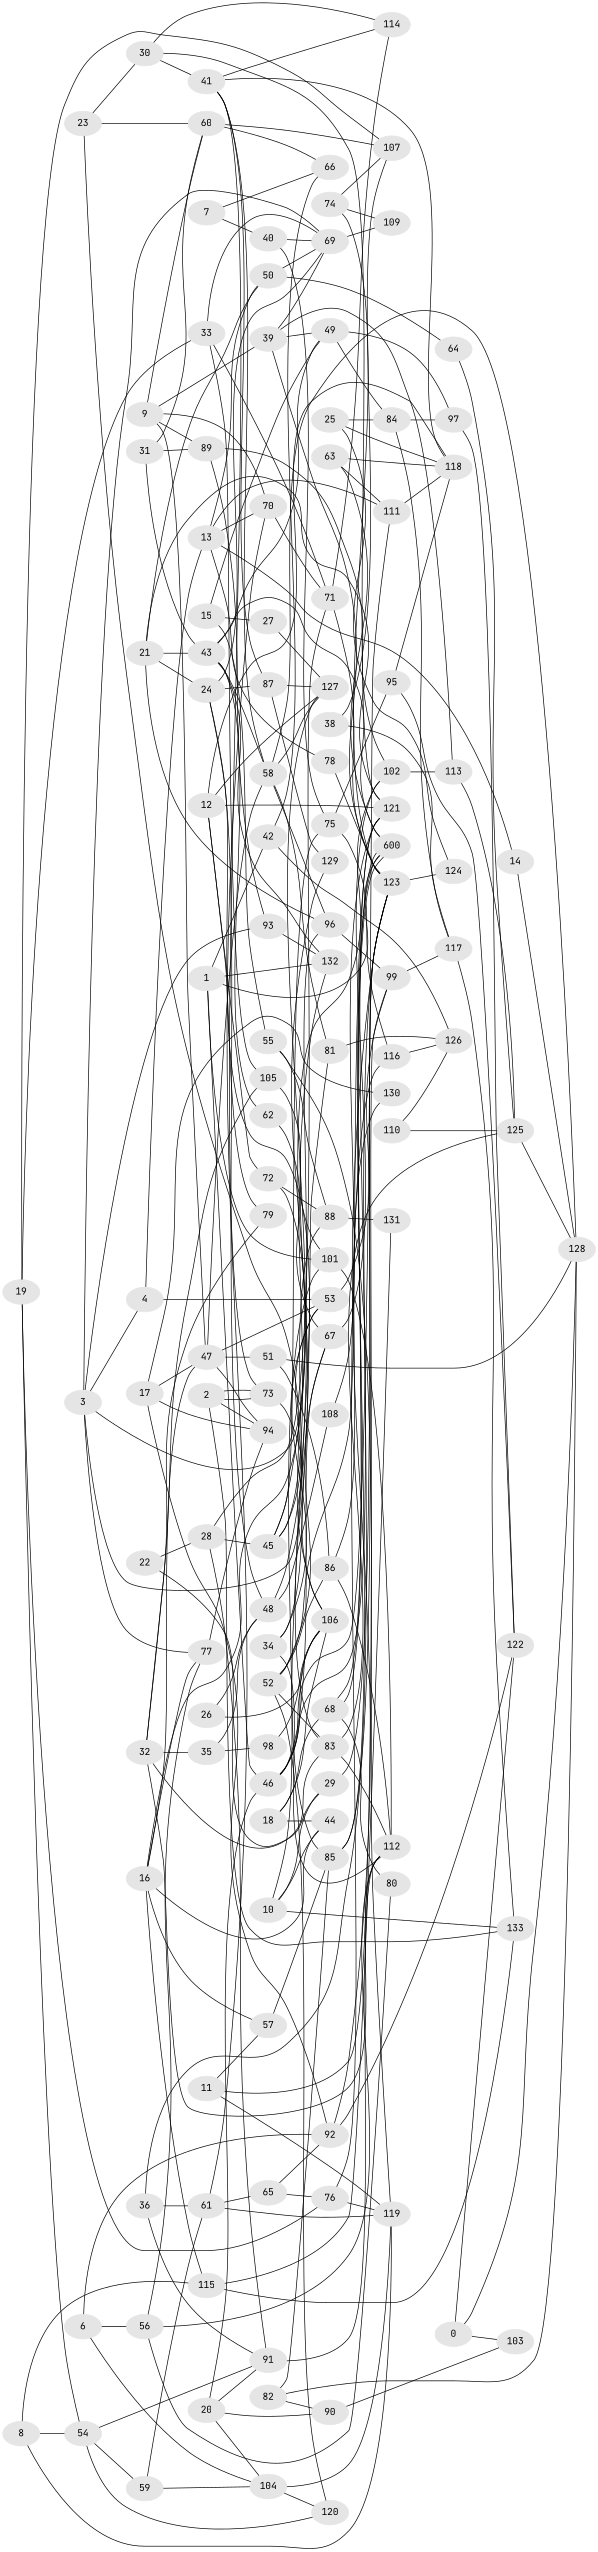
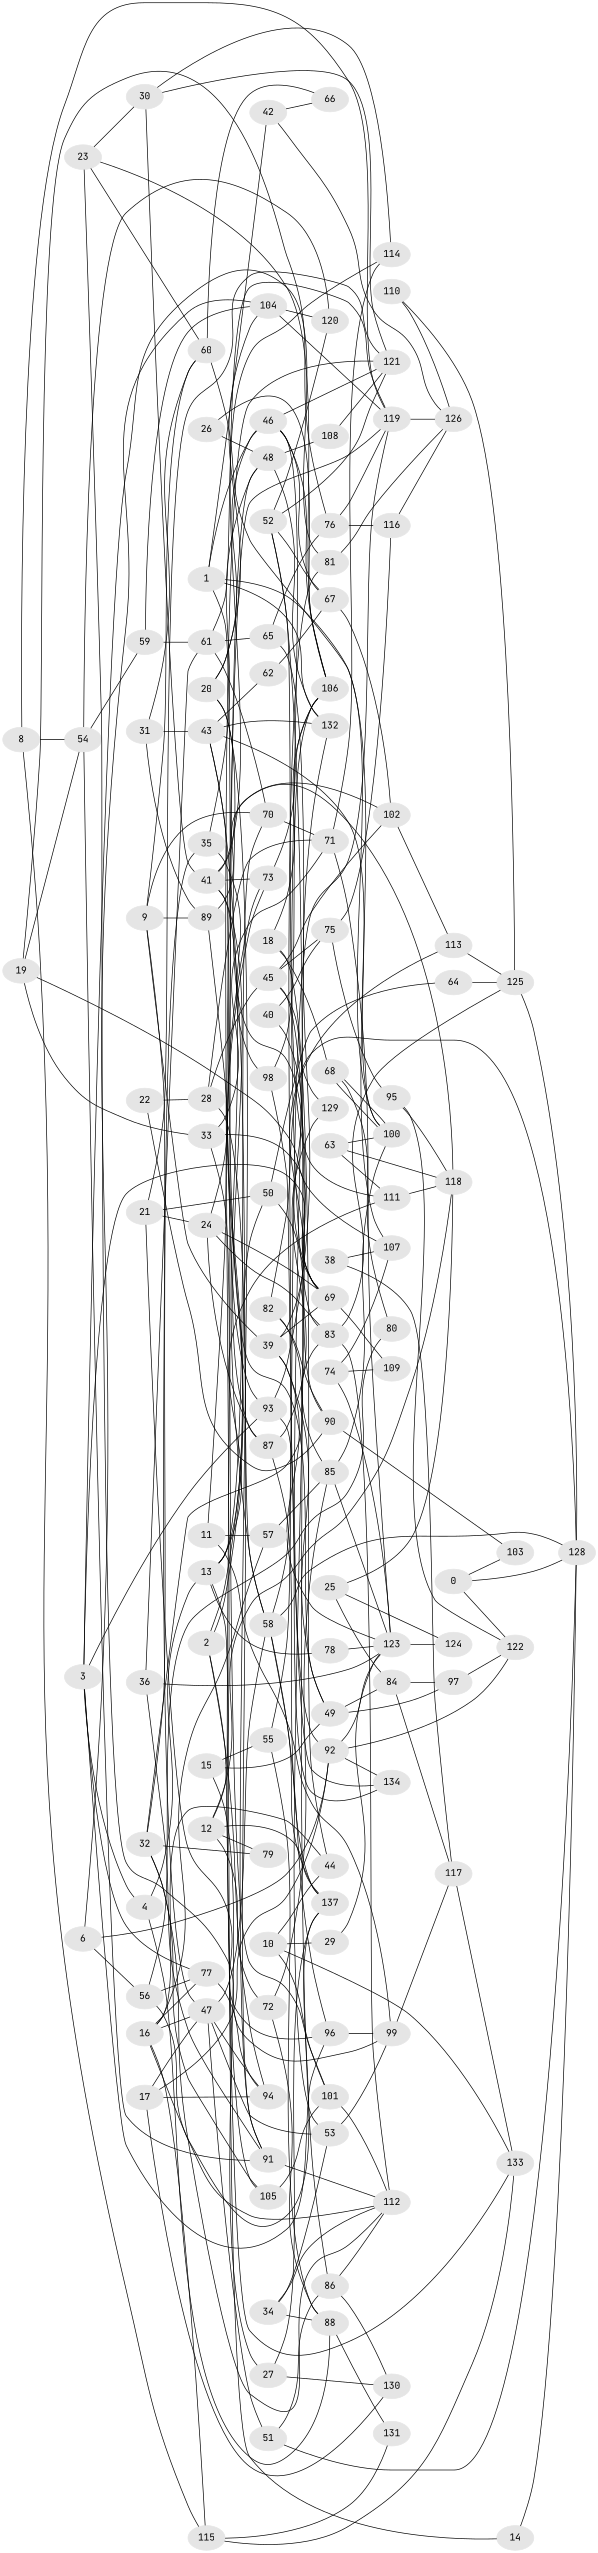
node "7": removed
edge "119" -- "126": added
edge "21" -- "43": removed
node "127": label "127" -> "137"
edge "23" -- "99": added
node "600": label "600" -> "100"
edge "4" -- "53": now "4" -- "88"
node "134": added
edge "22" -- "29": now "22" -- "90"
edge "27" -- "130": added
